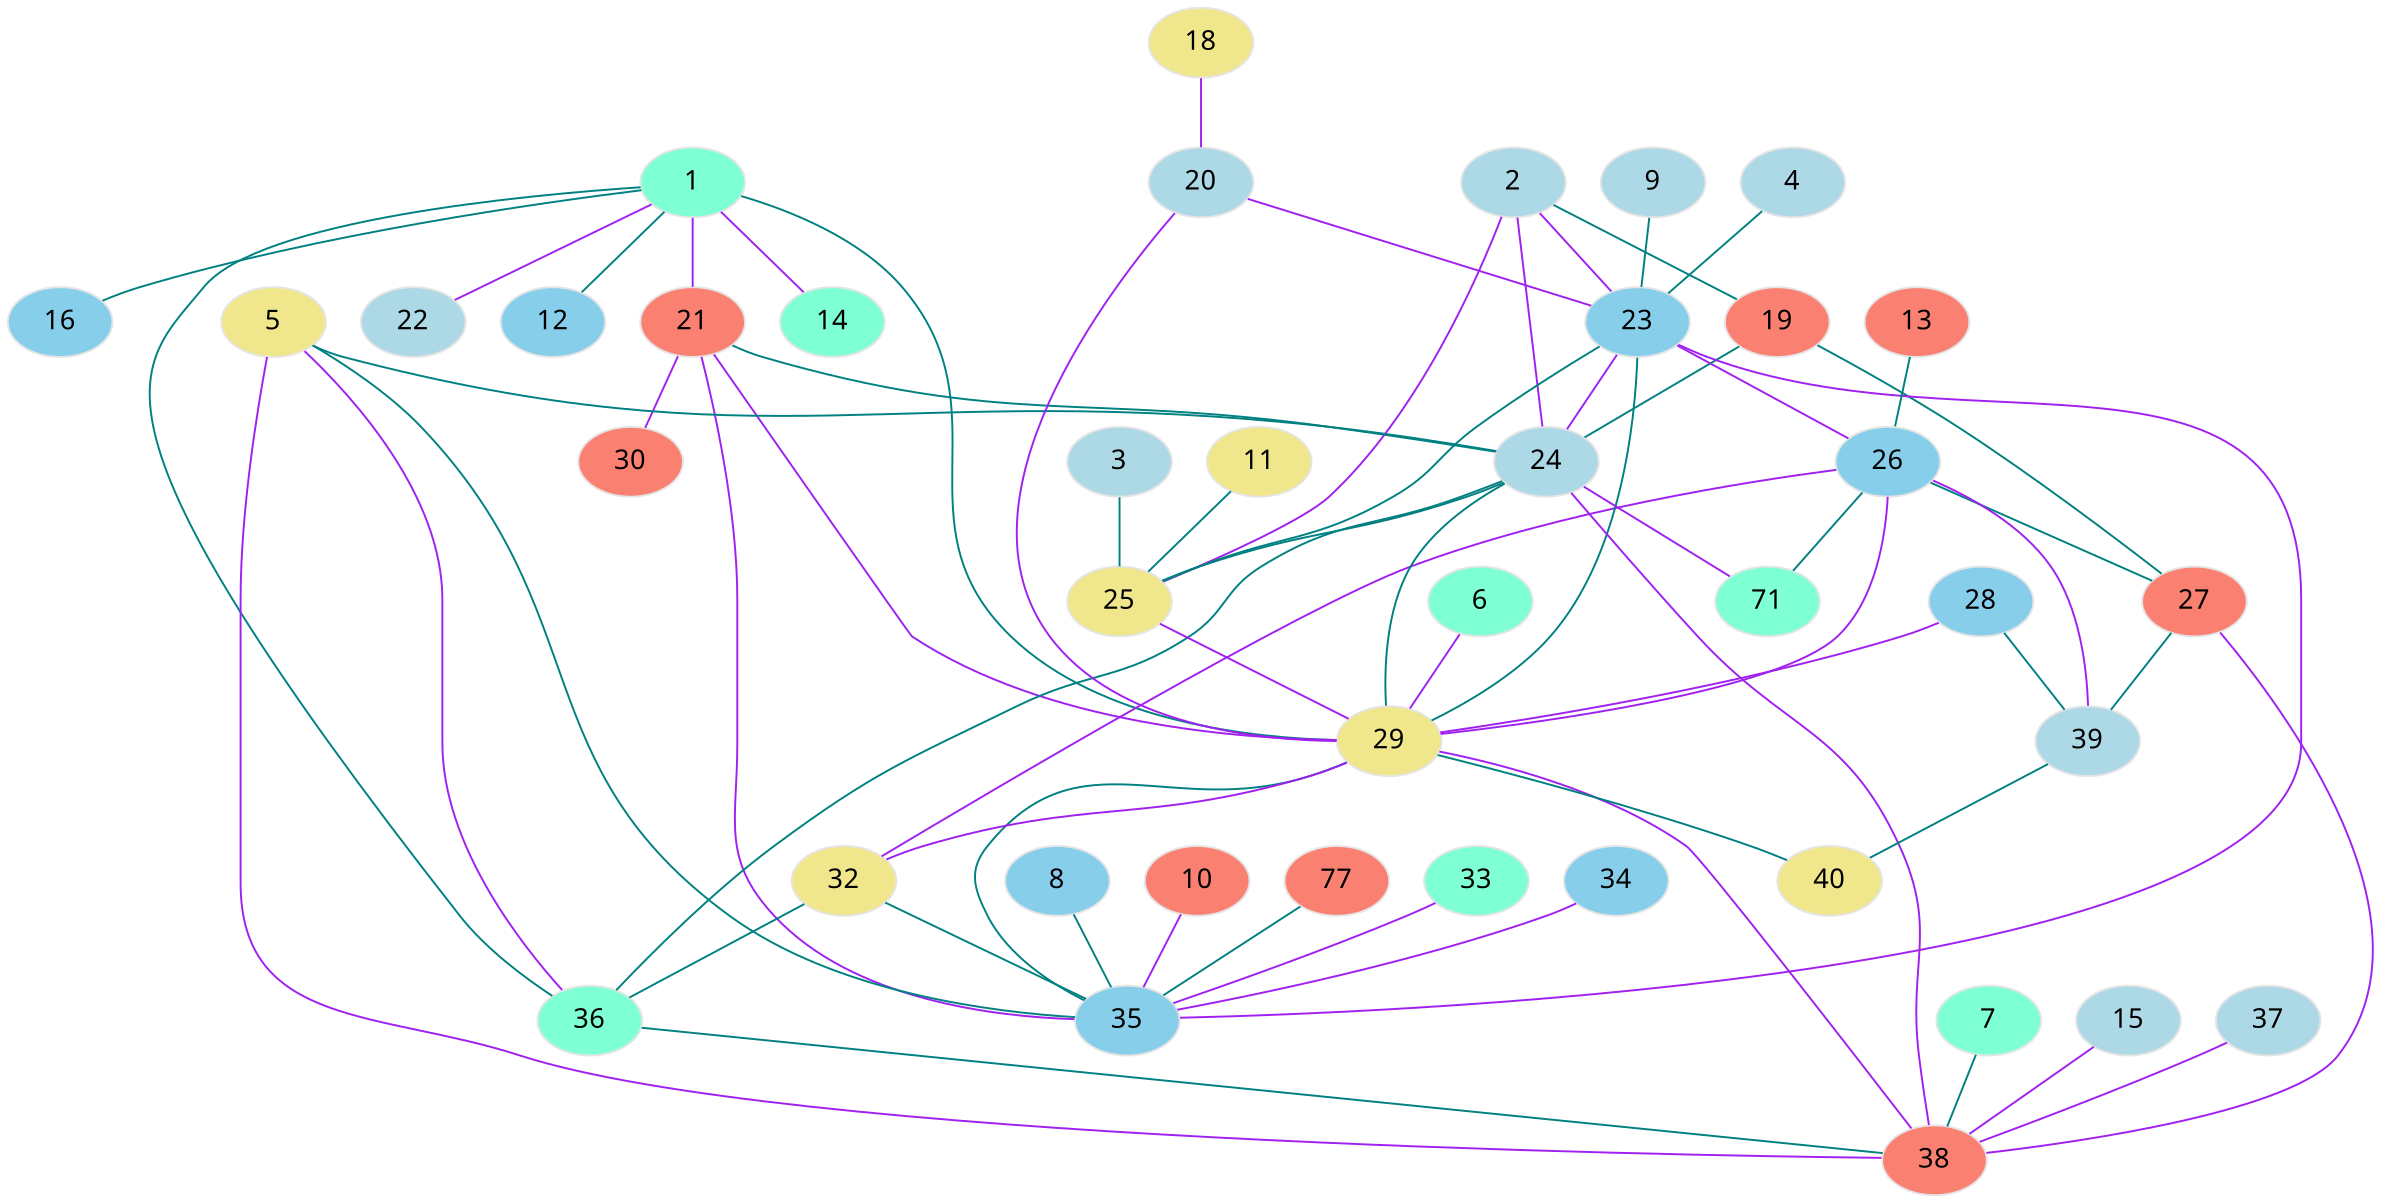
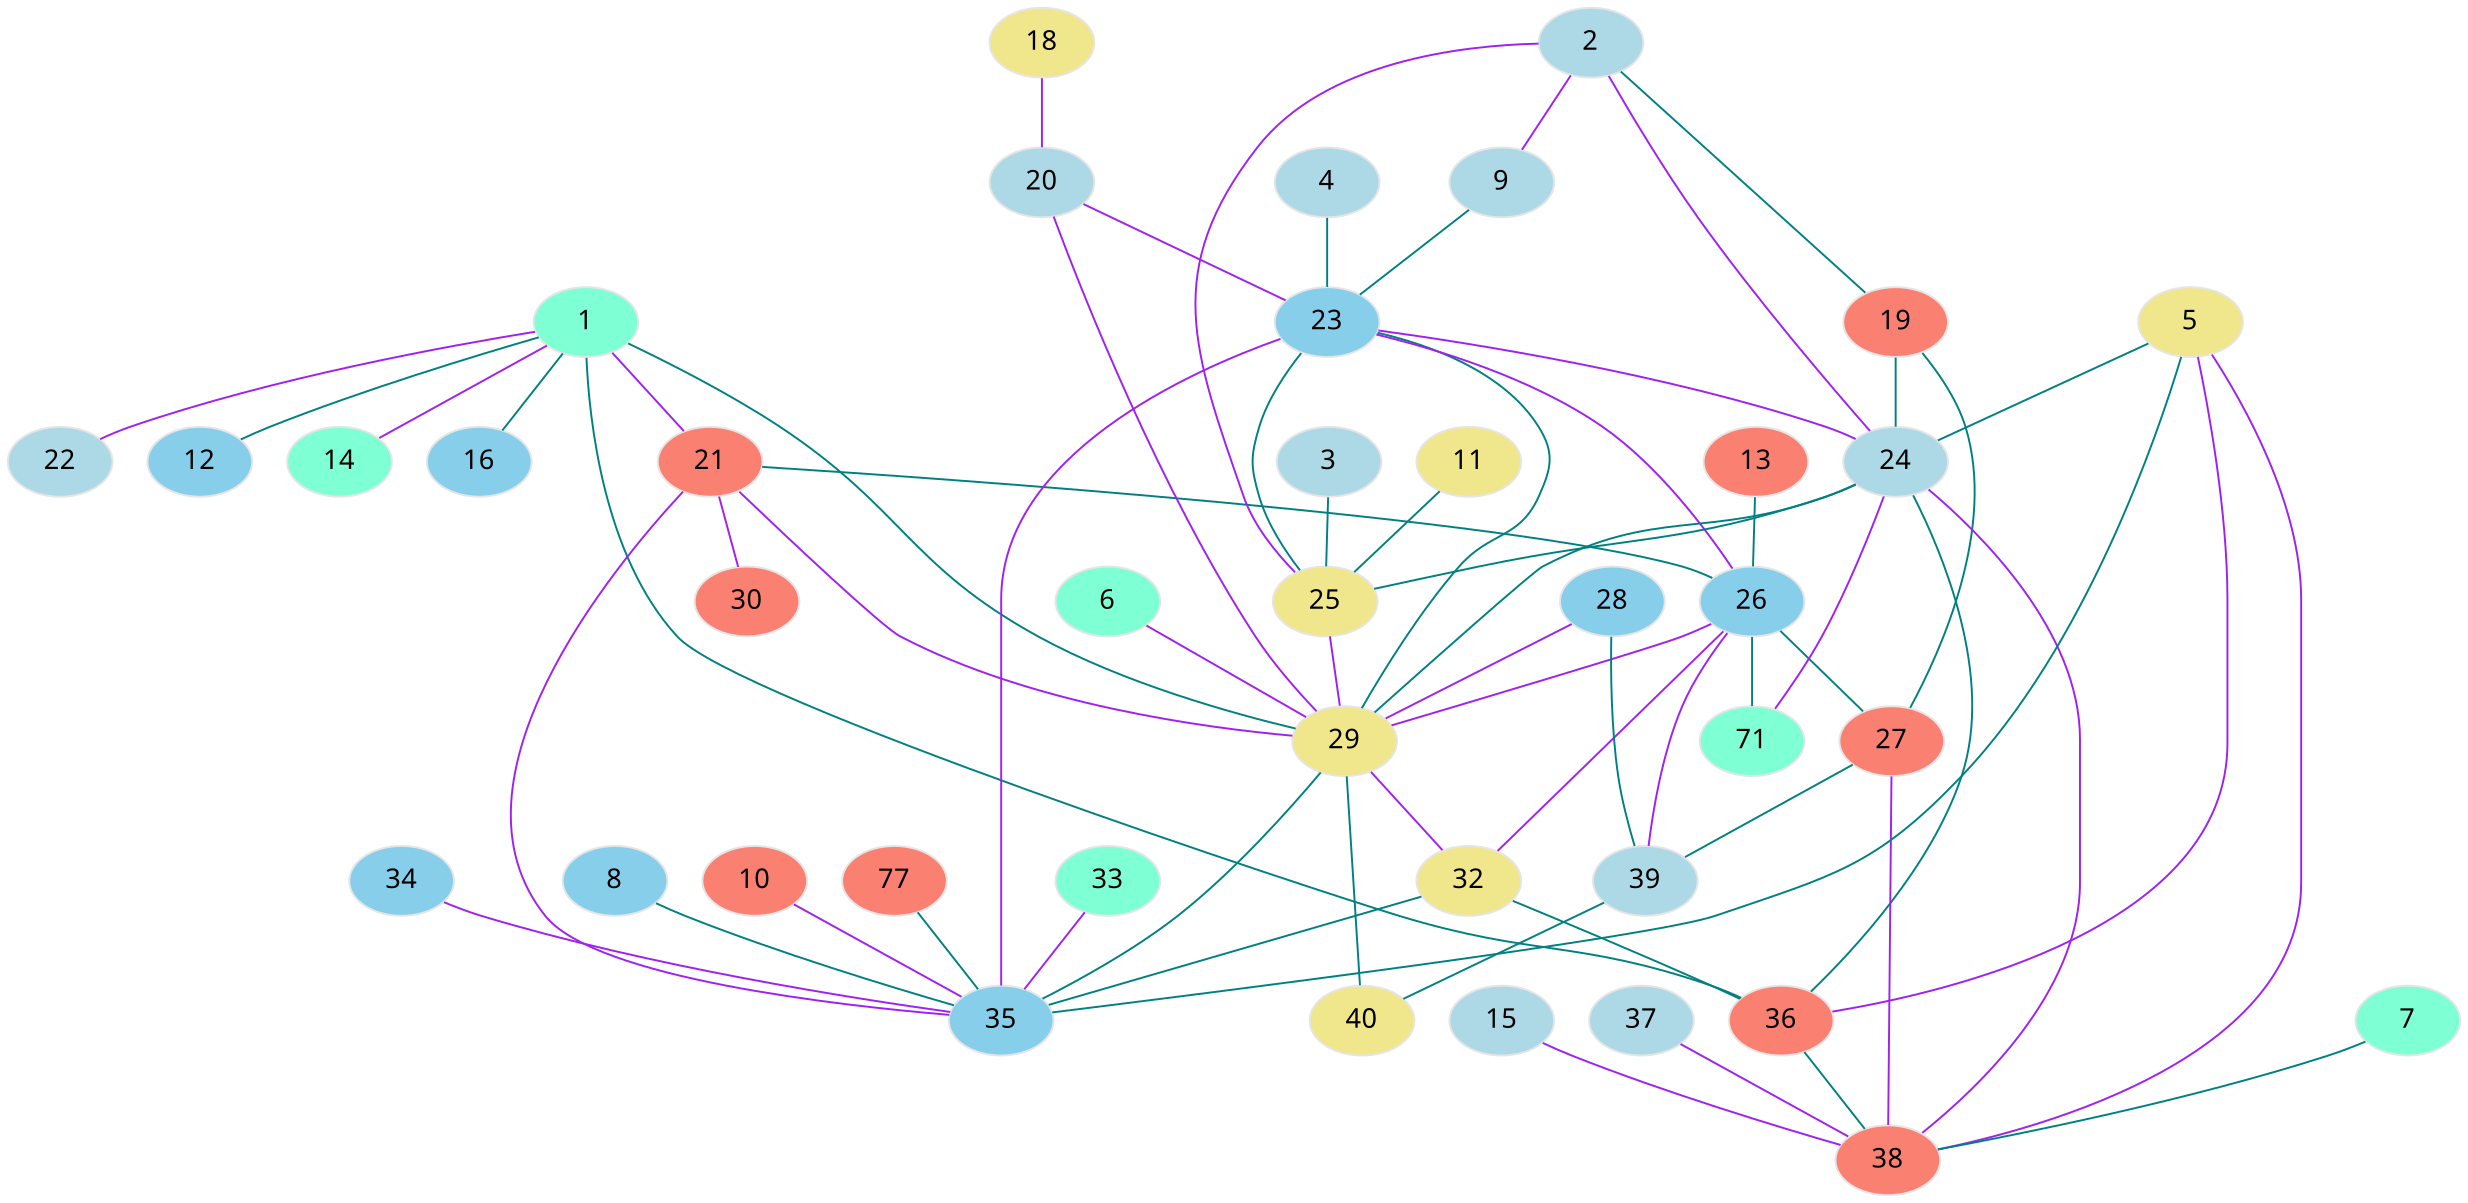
edge "2" -- "23": now "2" -- "9"
edge "21" -- "24": now "21" -- "26"
edge "29" -- "38": removed
node "36": fillcolor aquamarine -> salmon
